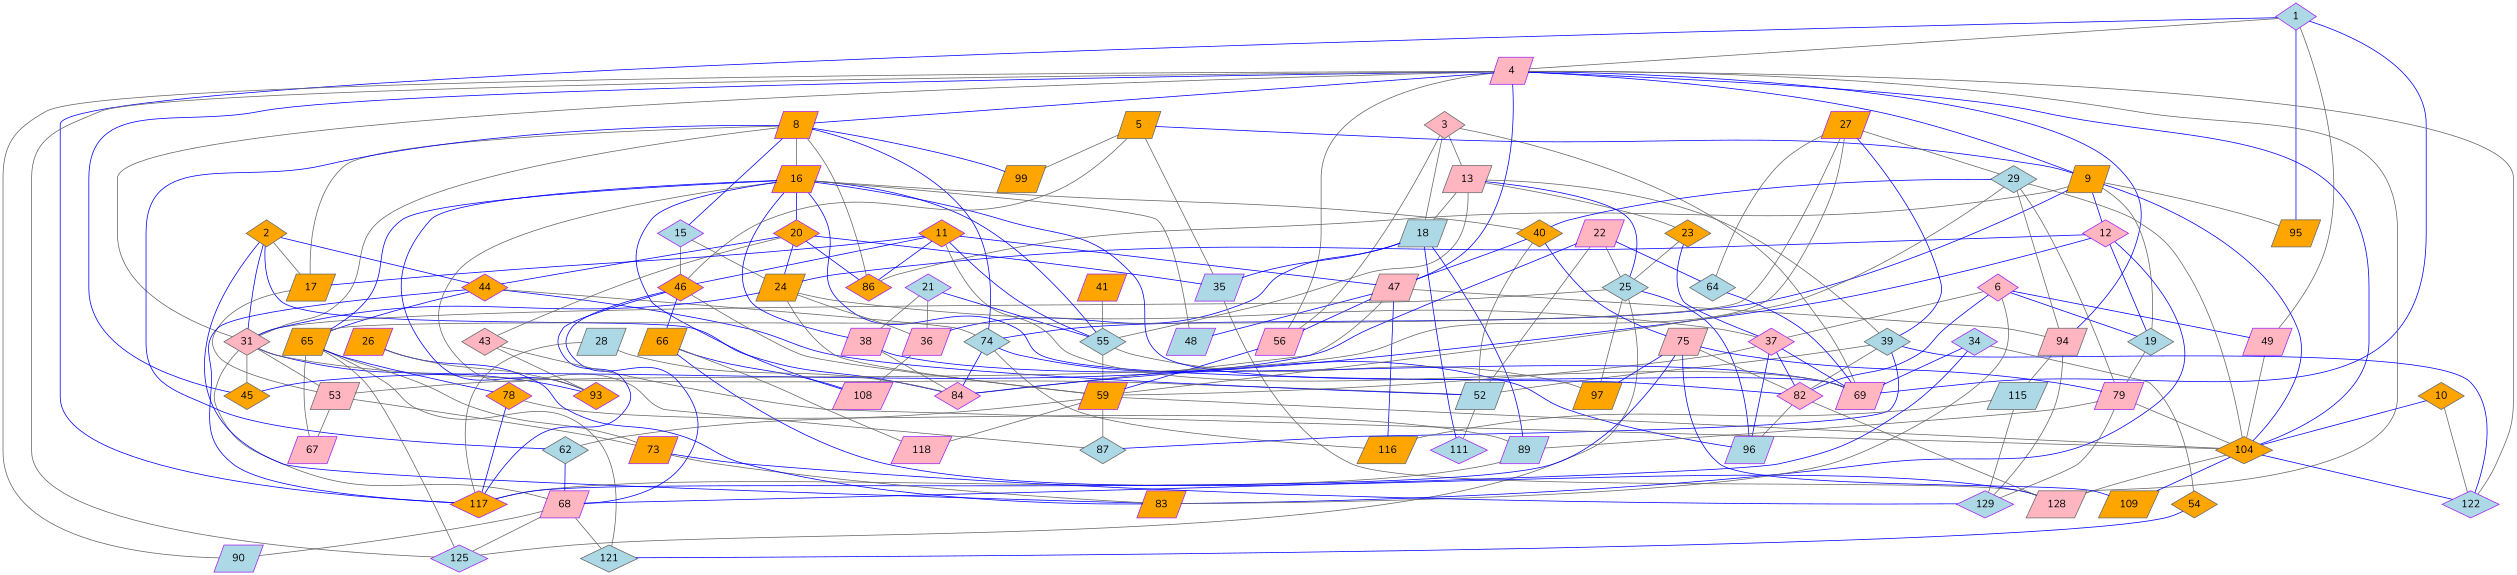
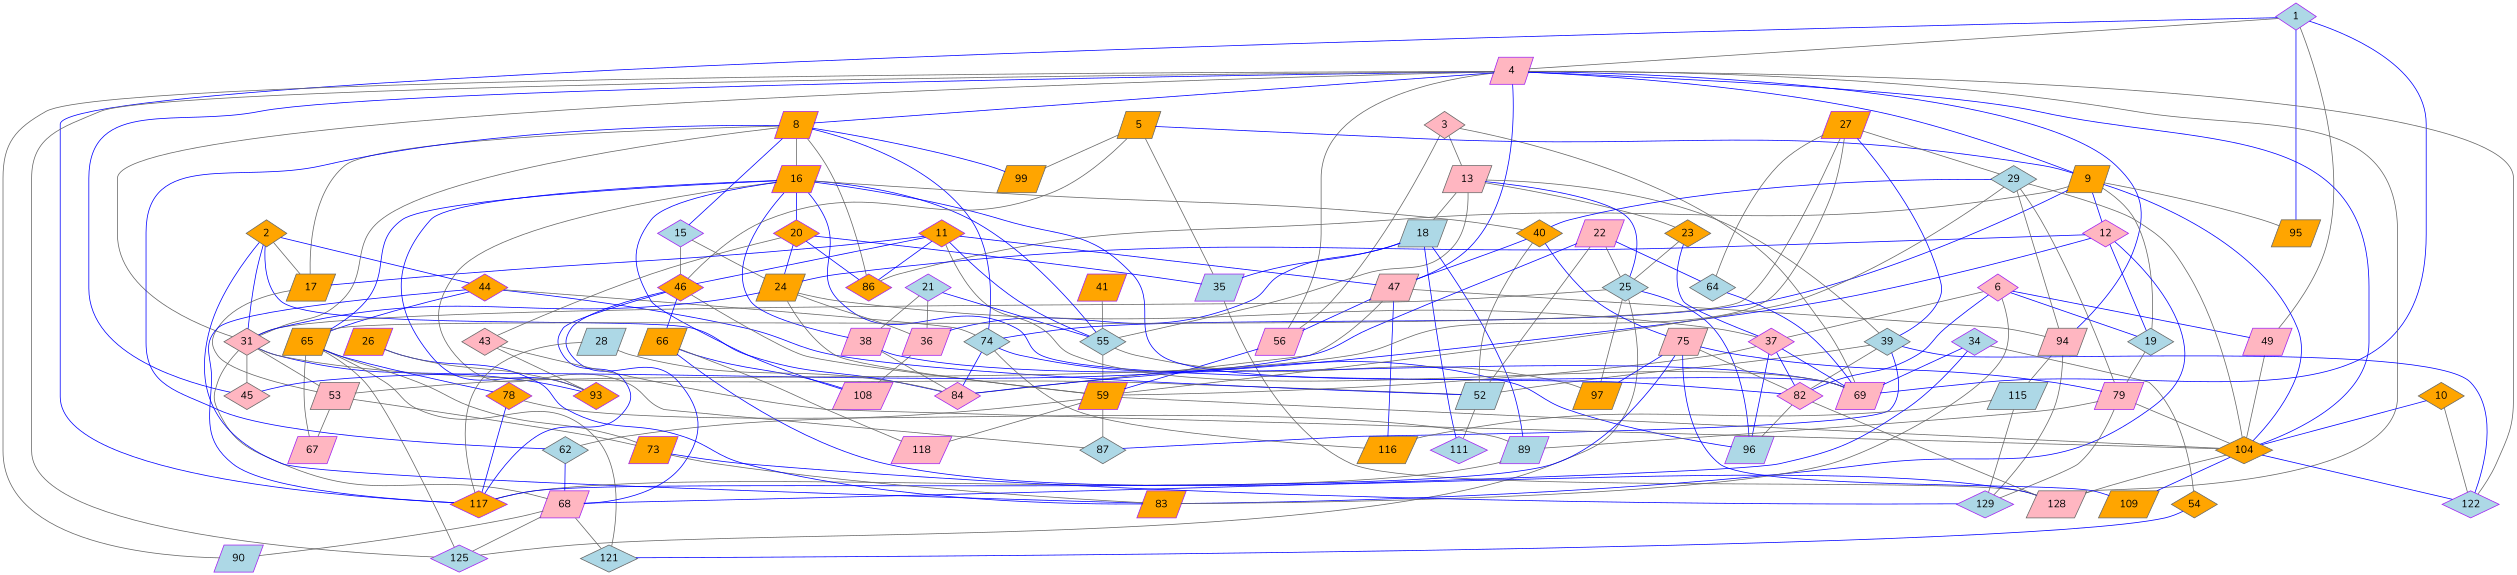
edge "3" -- "18": removed
edge "20" -- "44": removed
node "48": removed
node "45": fillcolor orange -> lightpink
